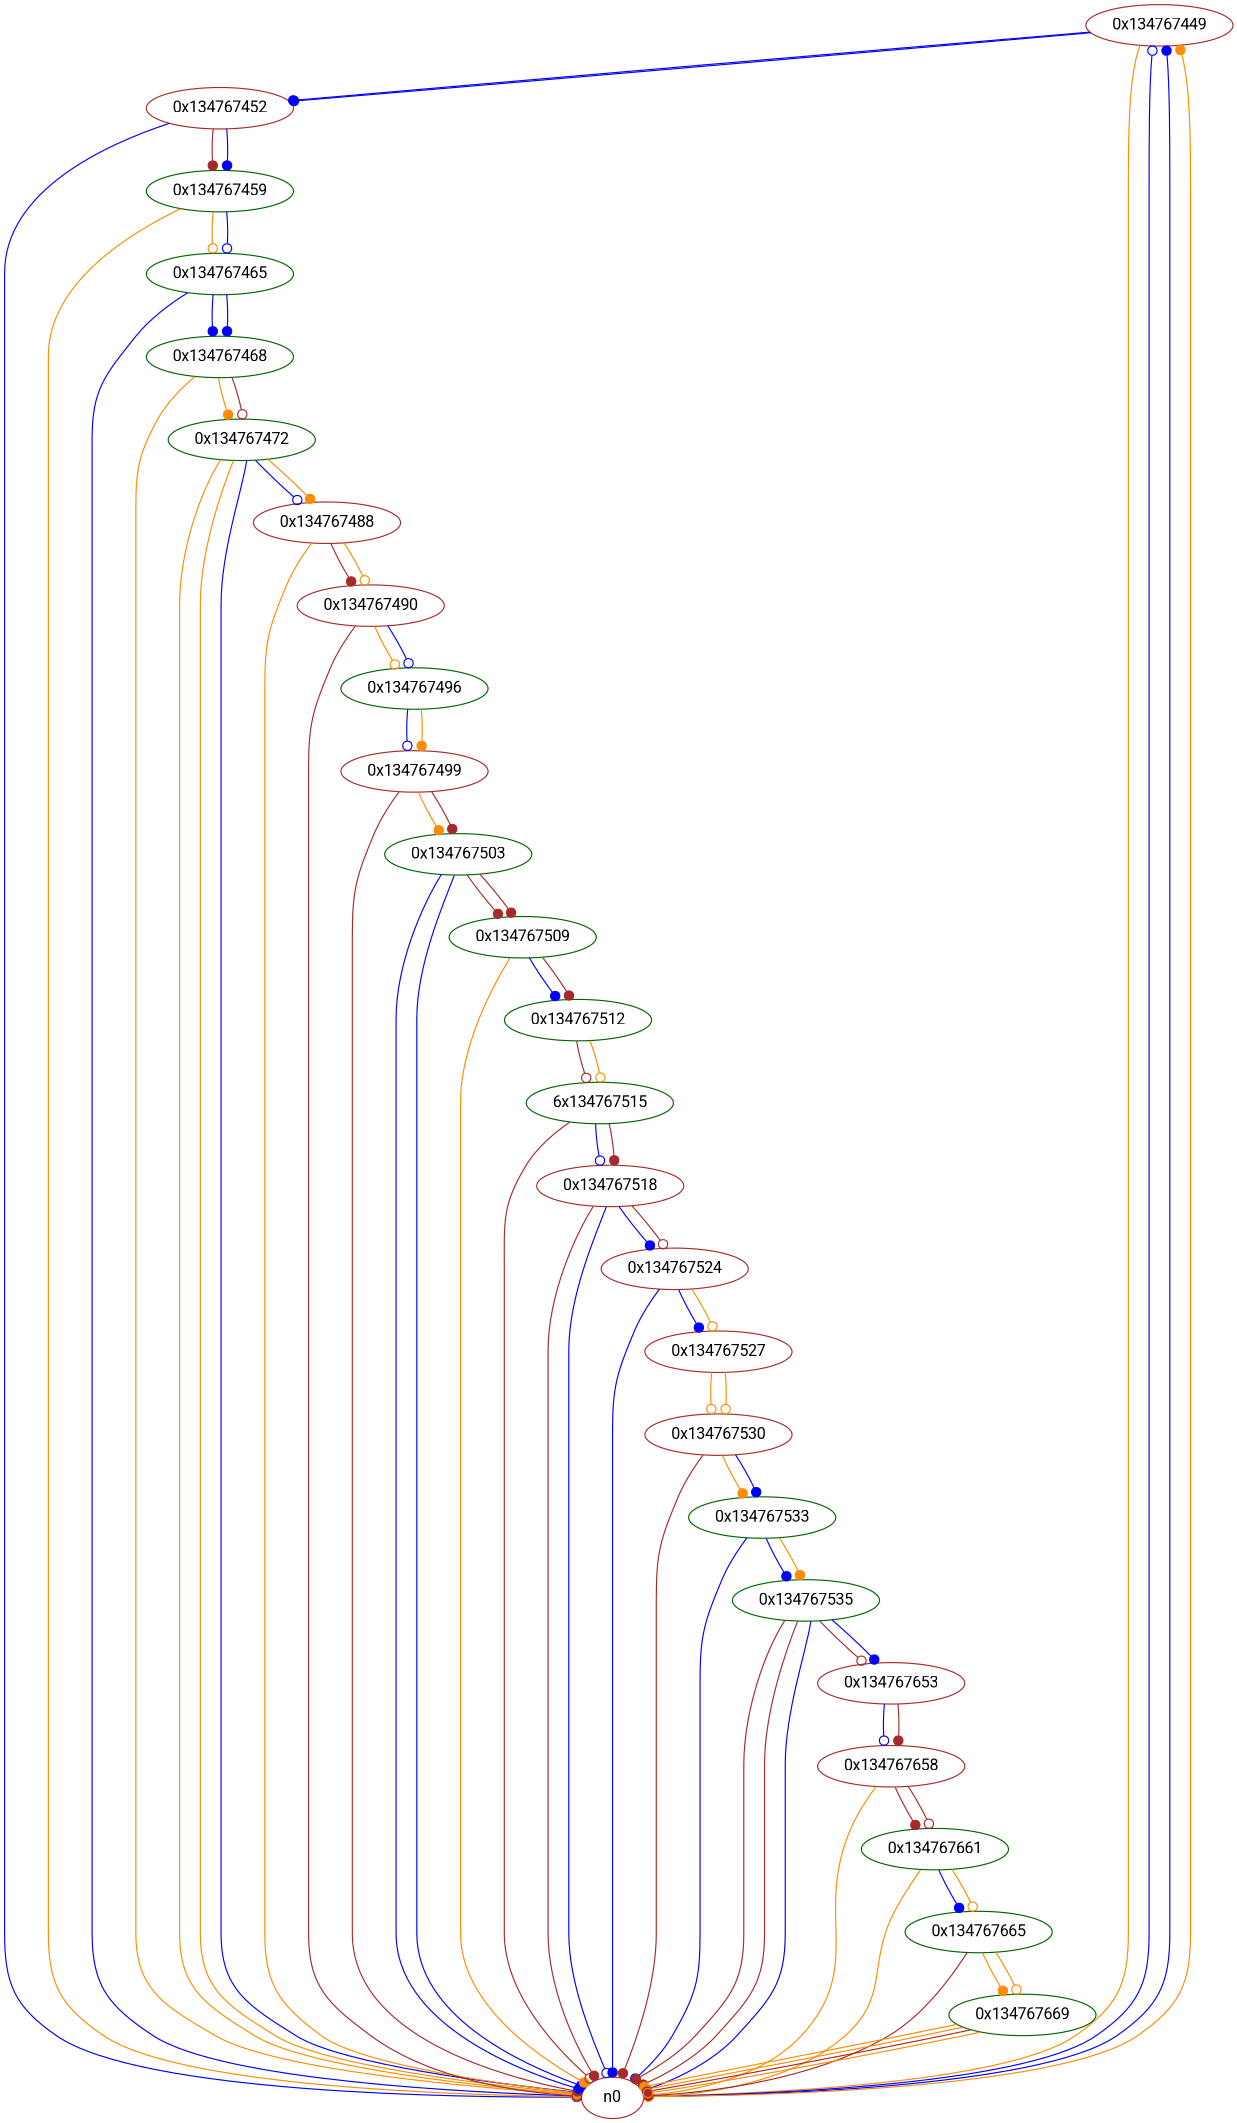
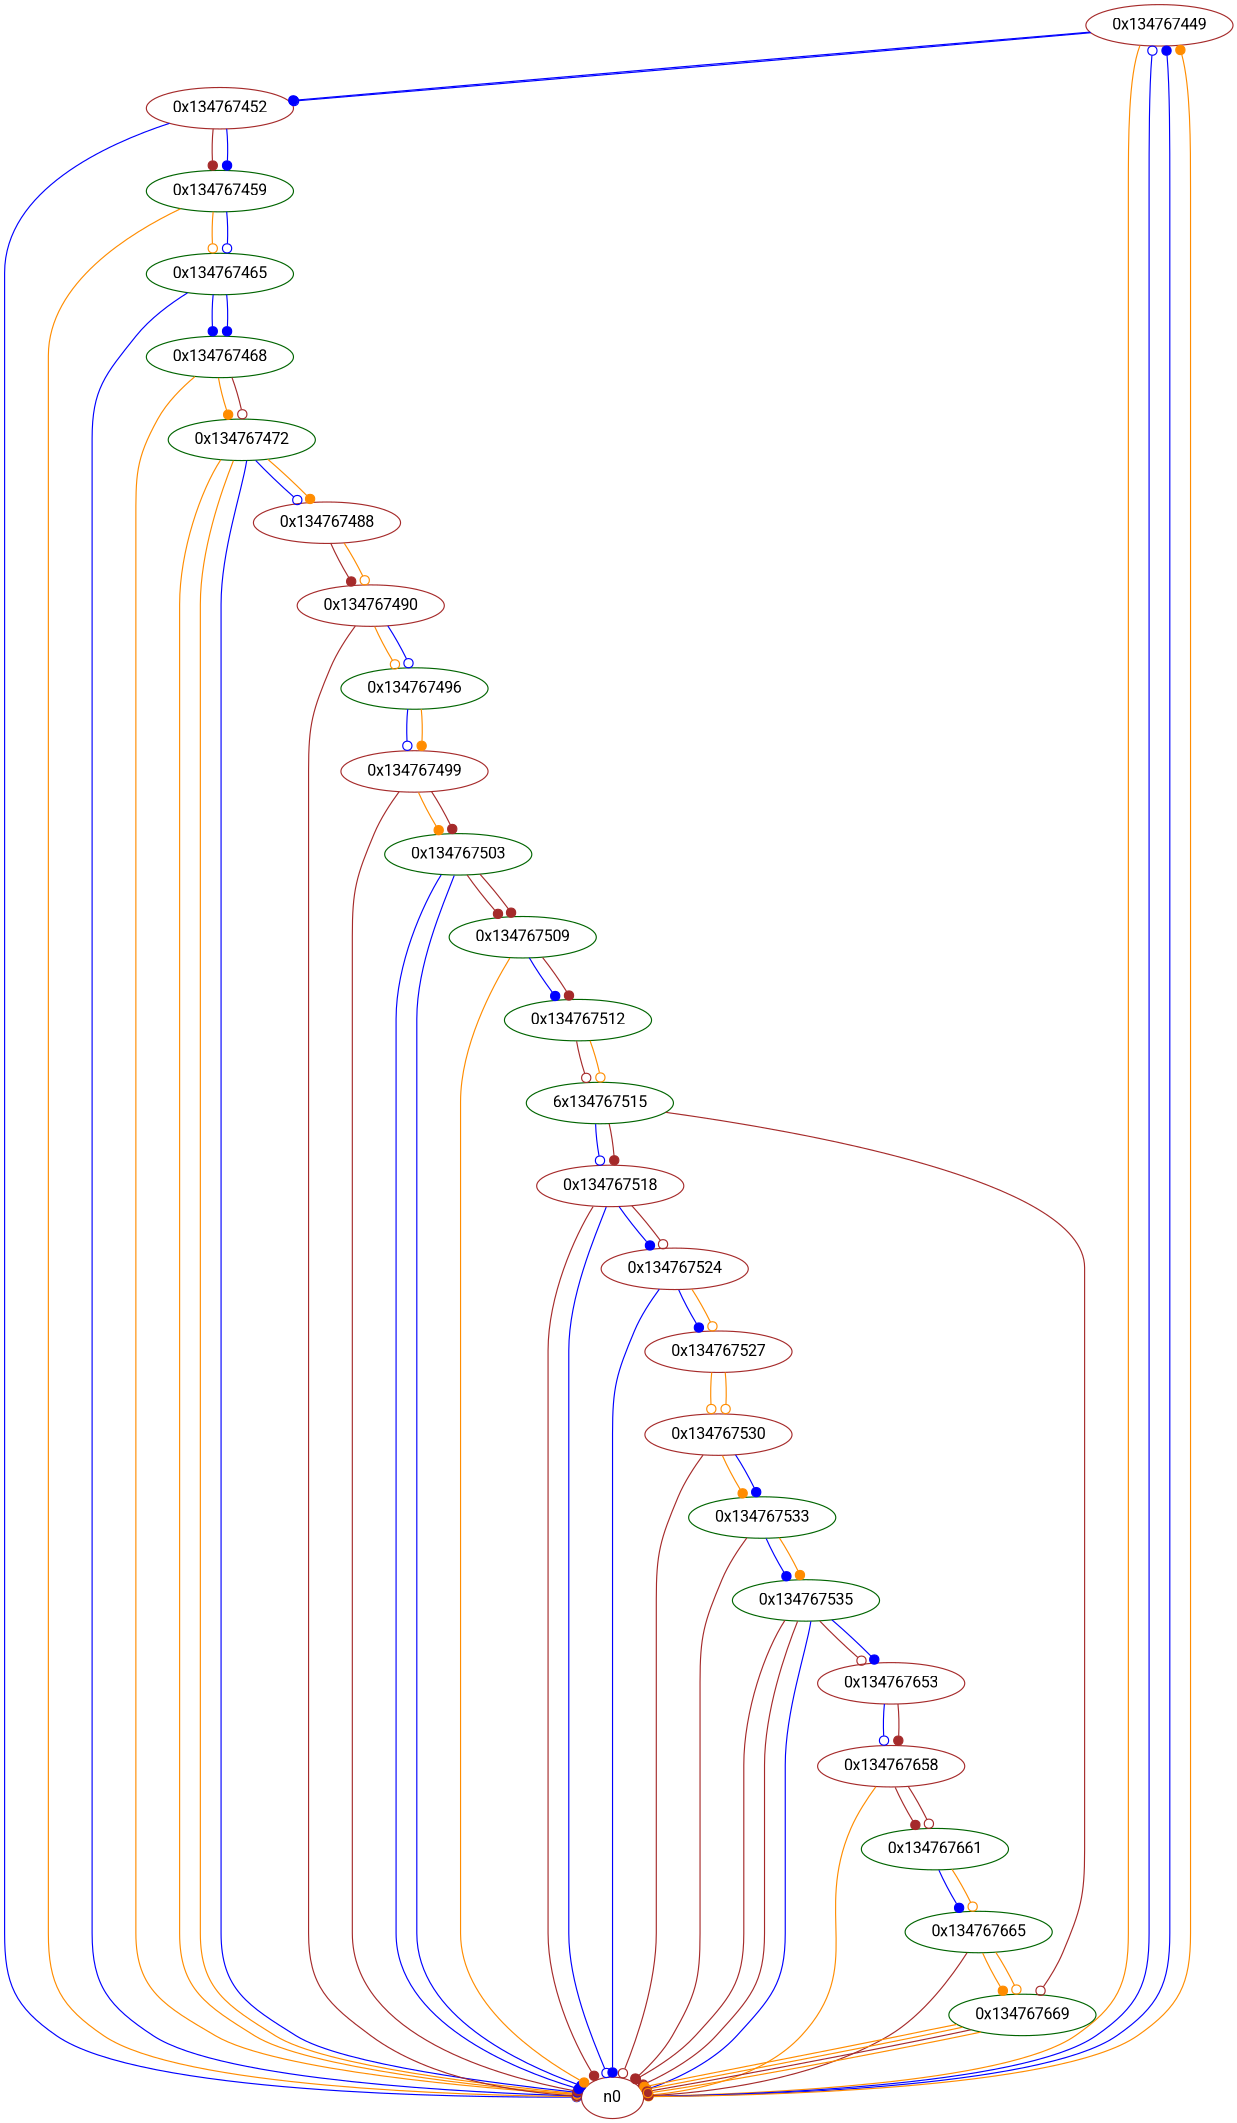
edge "0x134767488" -> "n0": removed
edge "6x134767515" -> "n0": now "6x134767515" -> "0x134767669"
edge "0x134767530" -> "n0": arrowhead dot -> odot
edge "0x134767533" -> "n0": color blue -> brown
edge "0x134767661" -> "n0": removed
